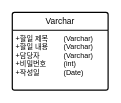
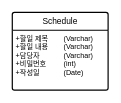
node "Varchar": label "Varchar" -> "Schedule"
